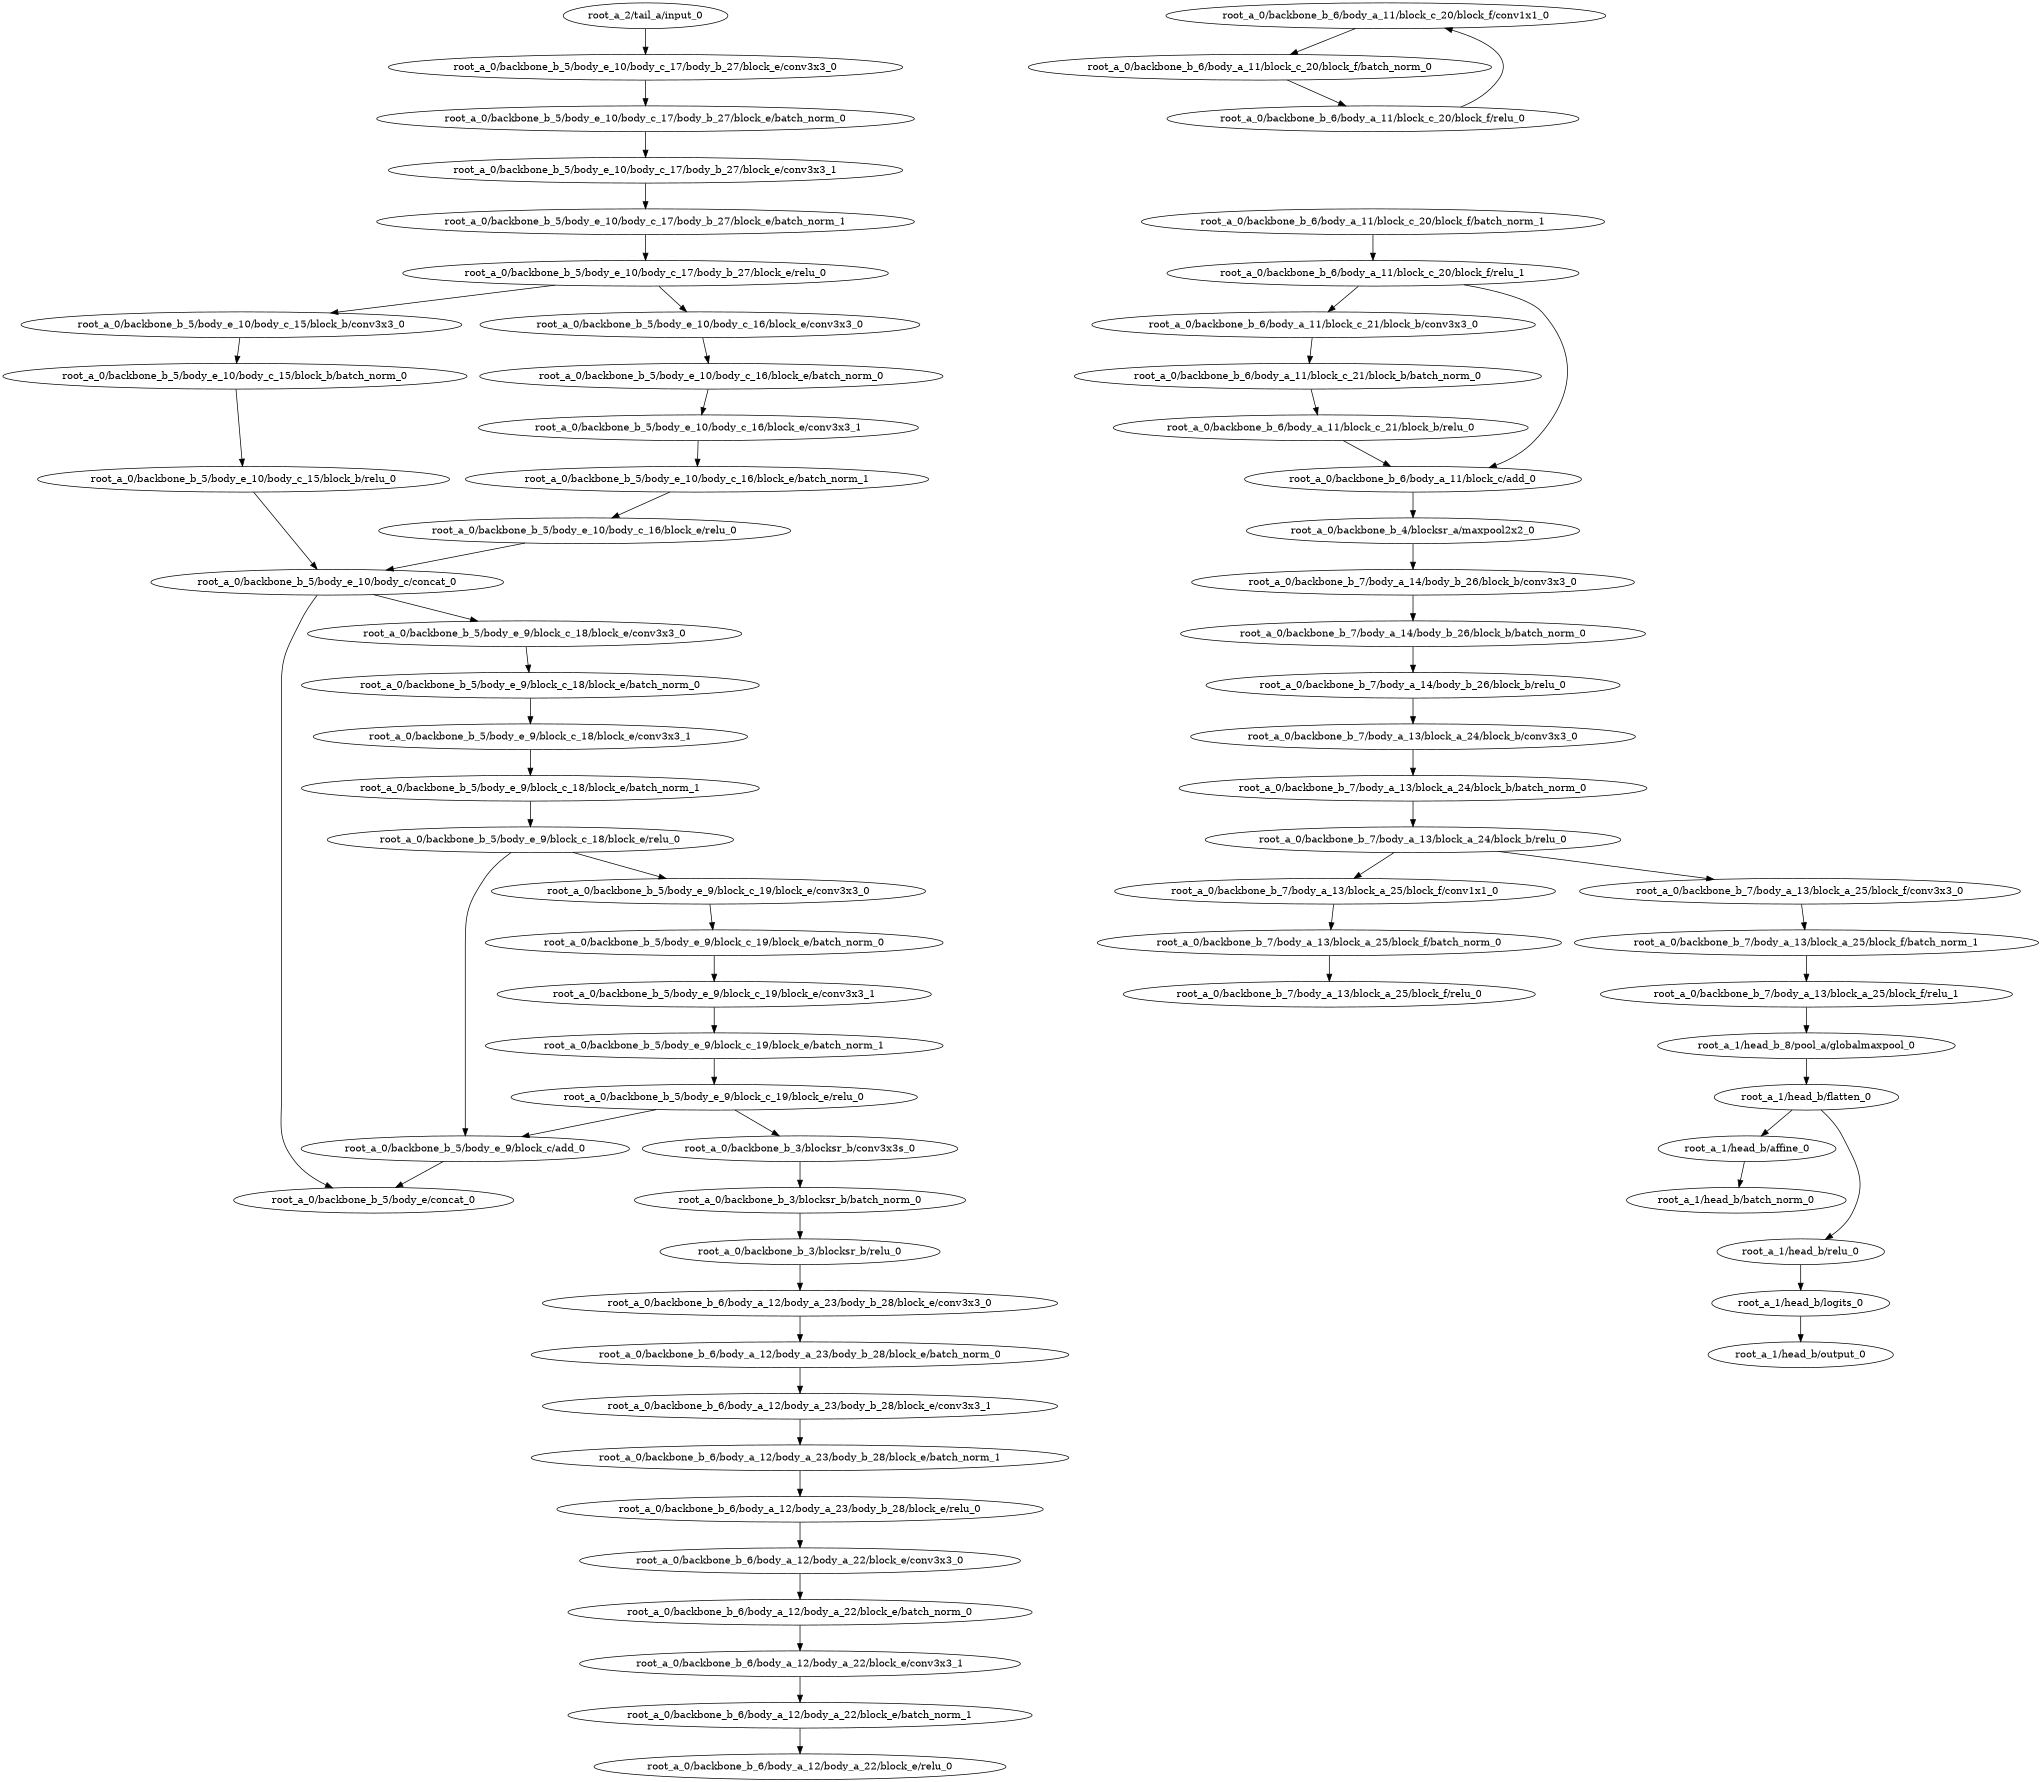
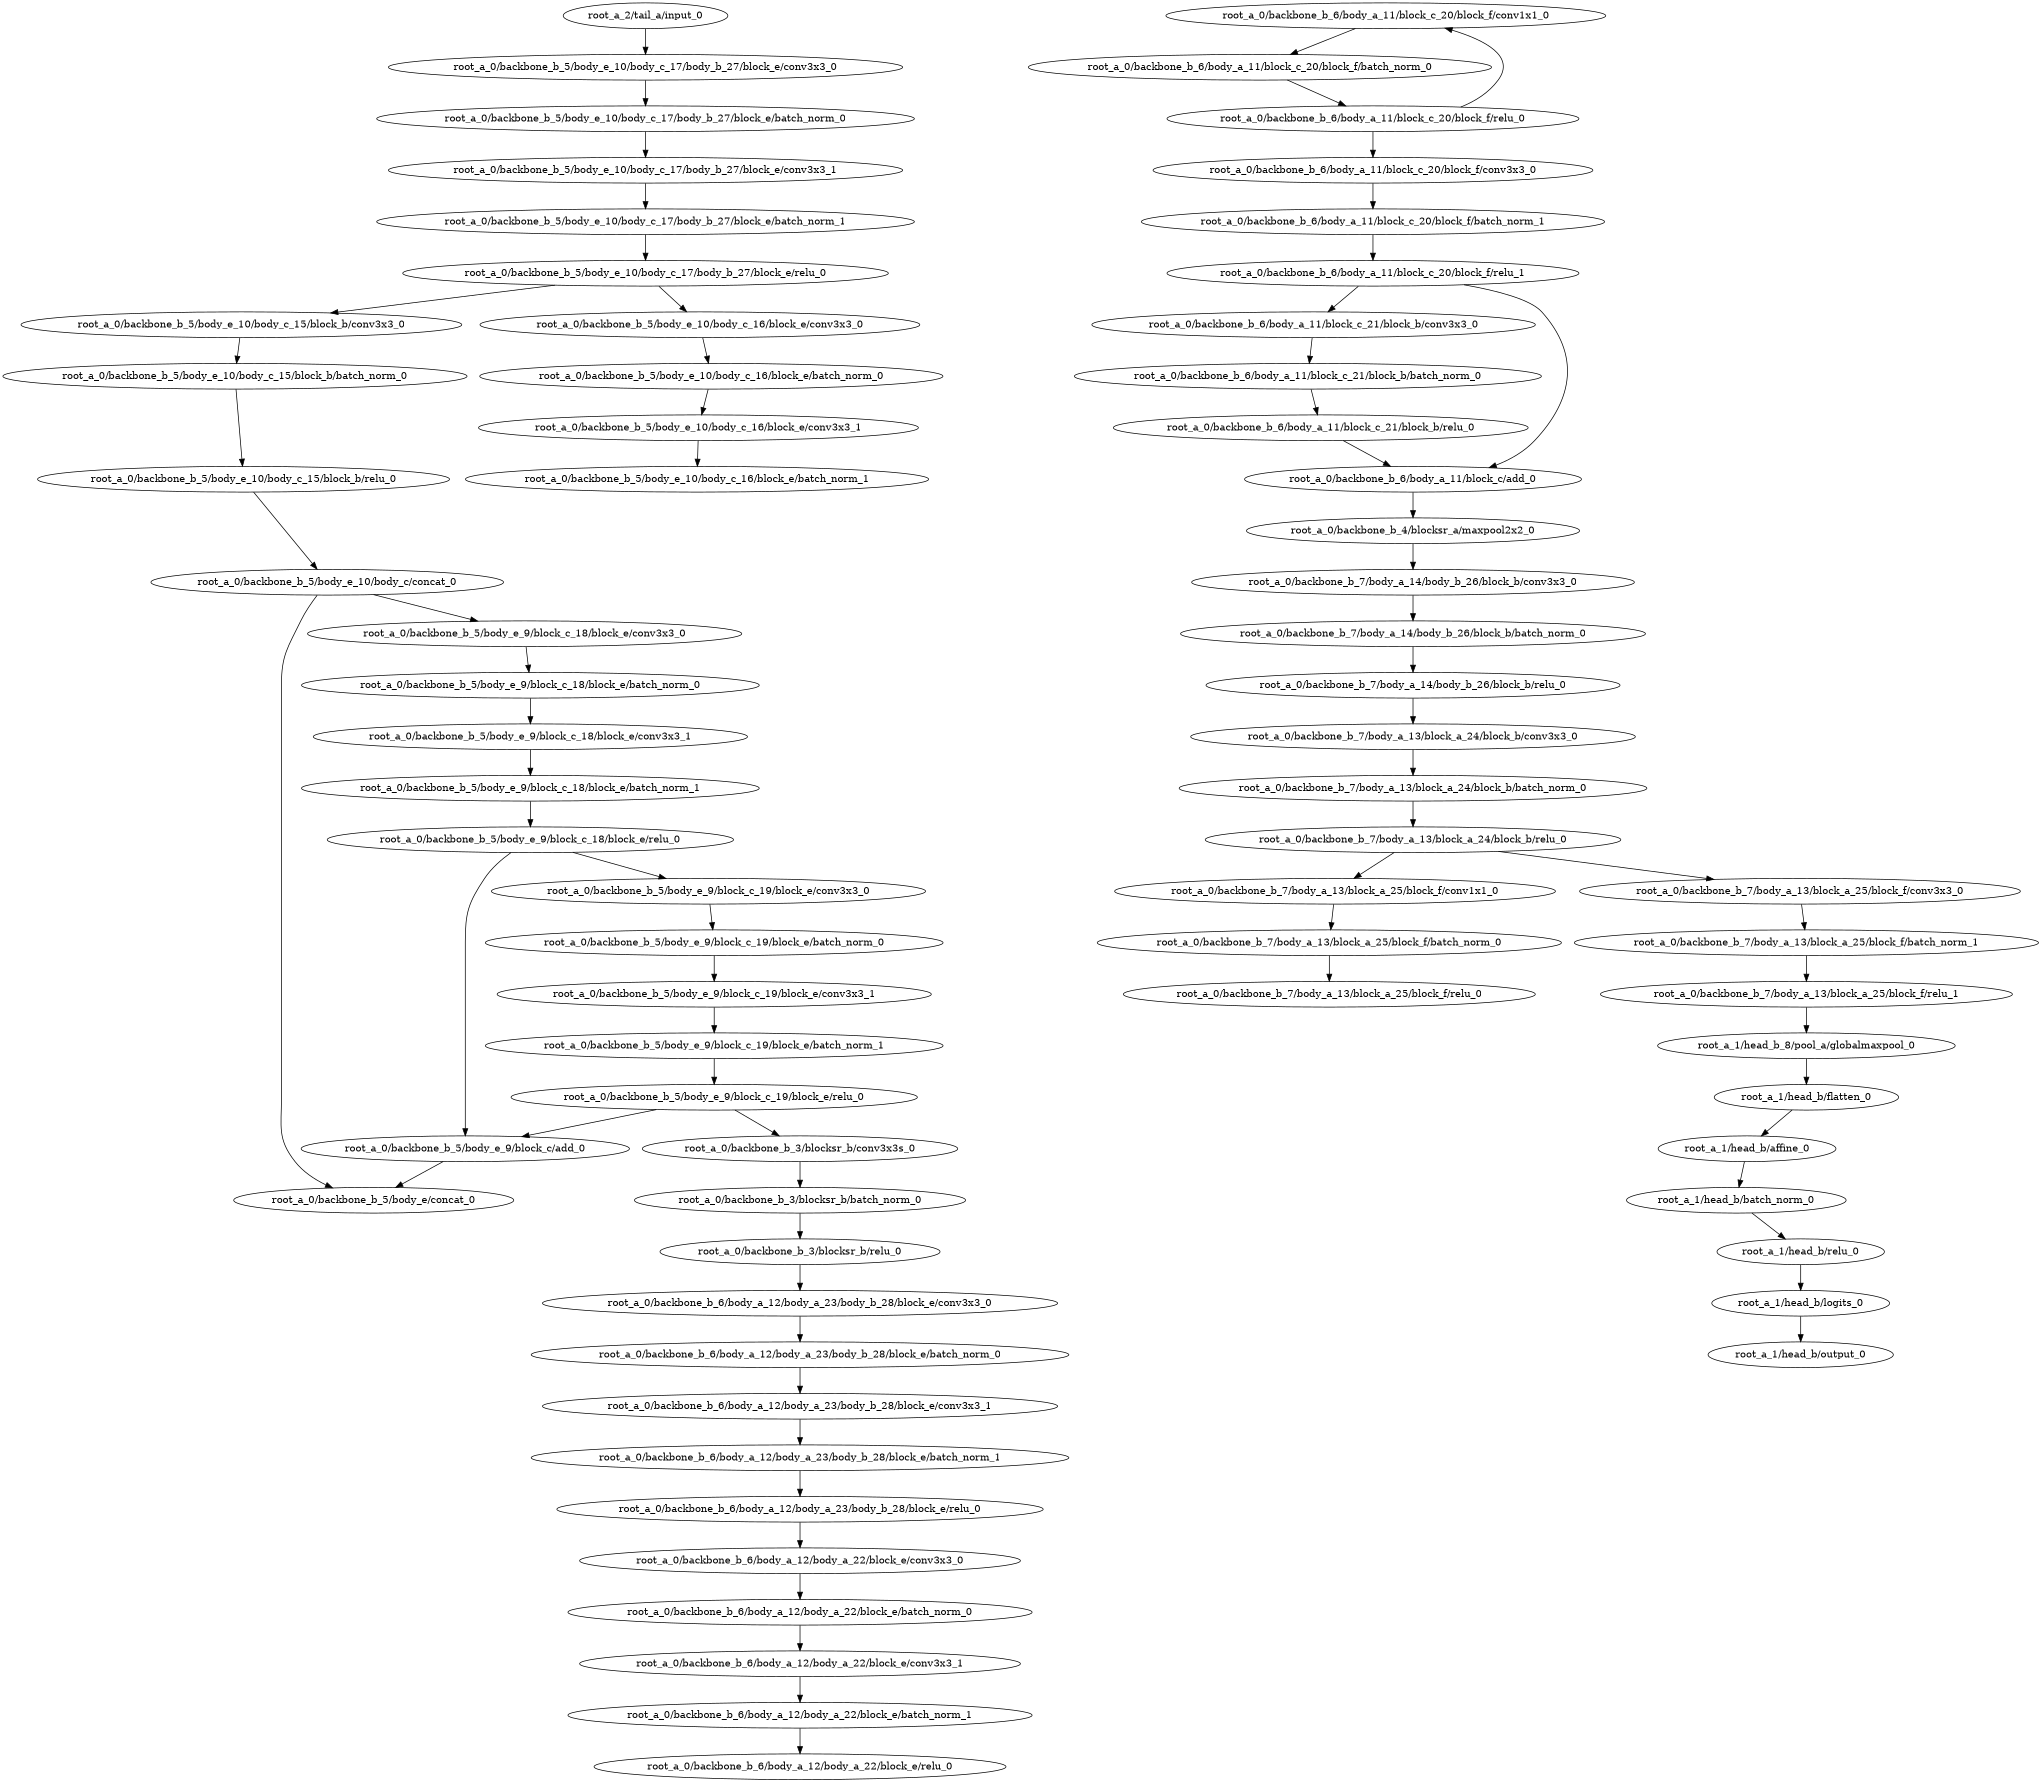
node "root_a_0/backbone_b_6/body_a_11/block_c_20/block_f/conv3x3_0": added
node "root_a_0/backbone_b_5/body_e_10/body_c_16/block_e/relu_0": removed
edge "root_a_1/head_b/flatten_0" -> "root_a_1/head_b/relu_0": now "root_a_1/head_b/batch_norm_0" -> "root_a_1/head_b/relu_0"
